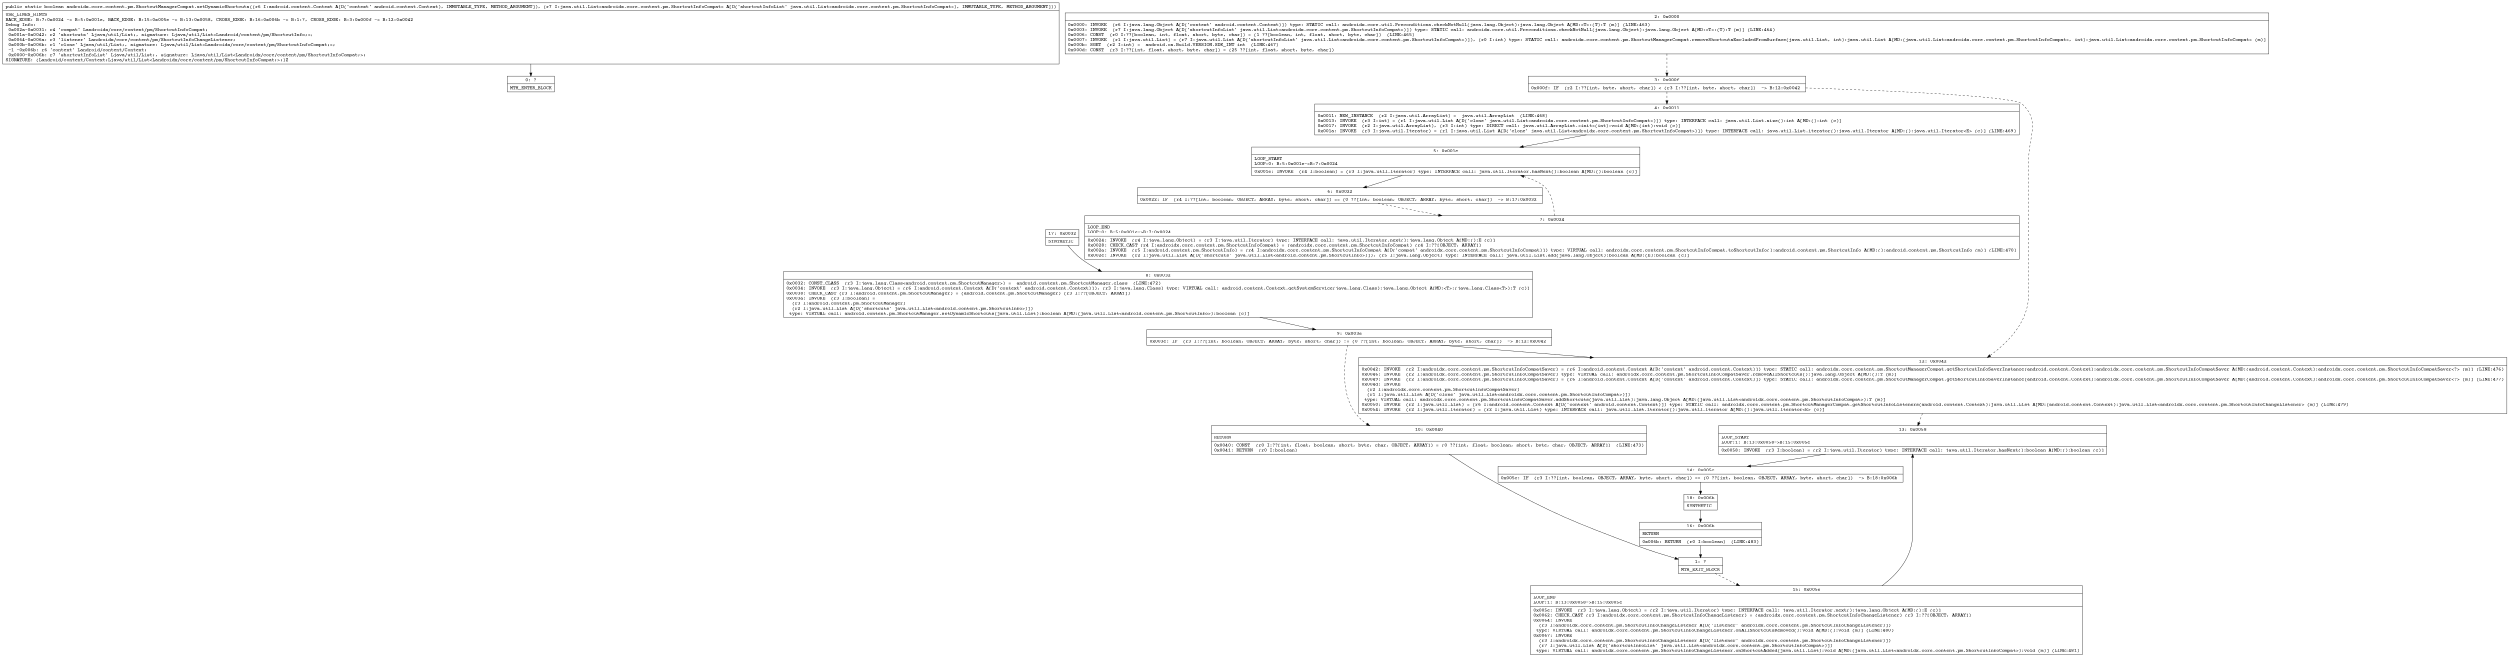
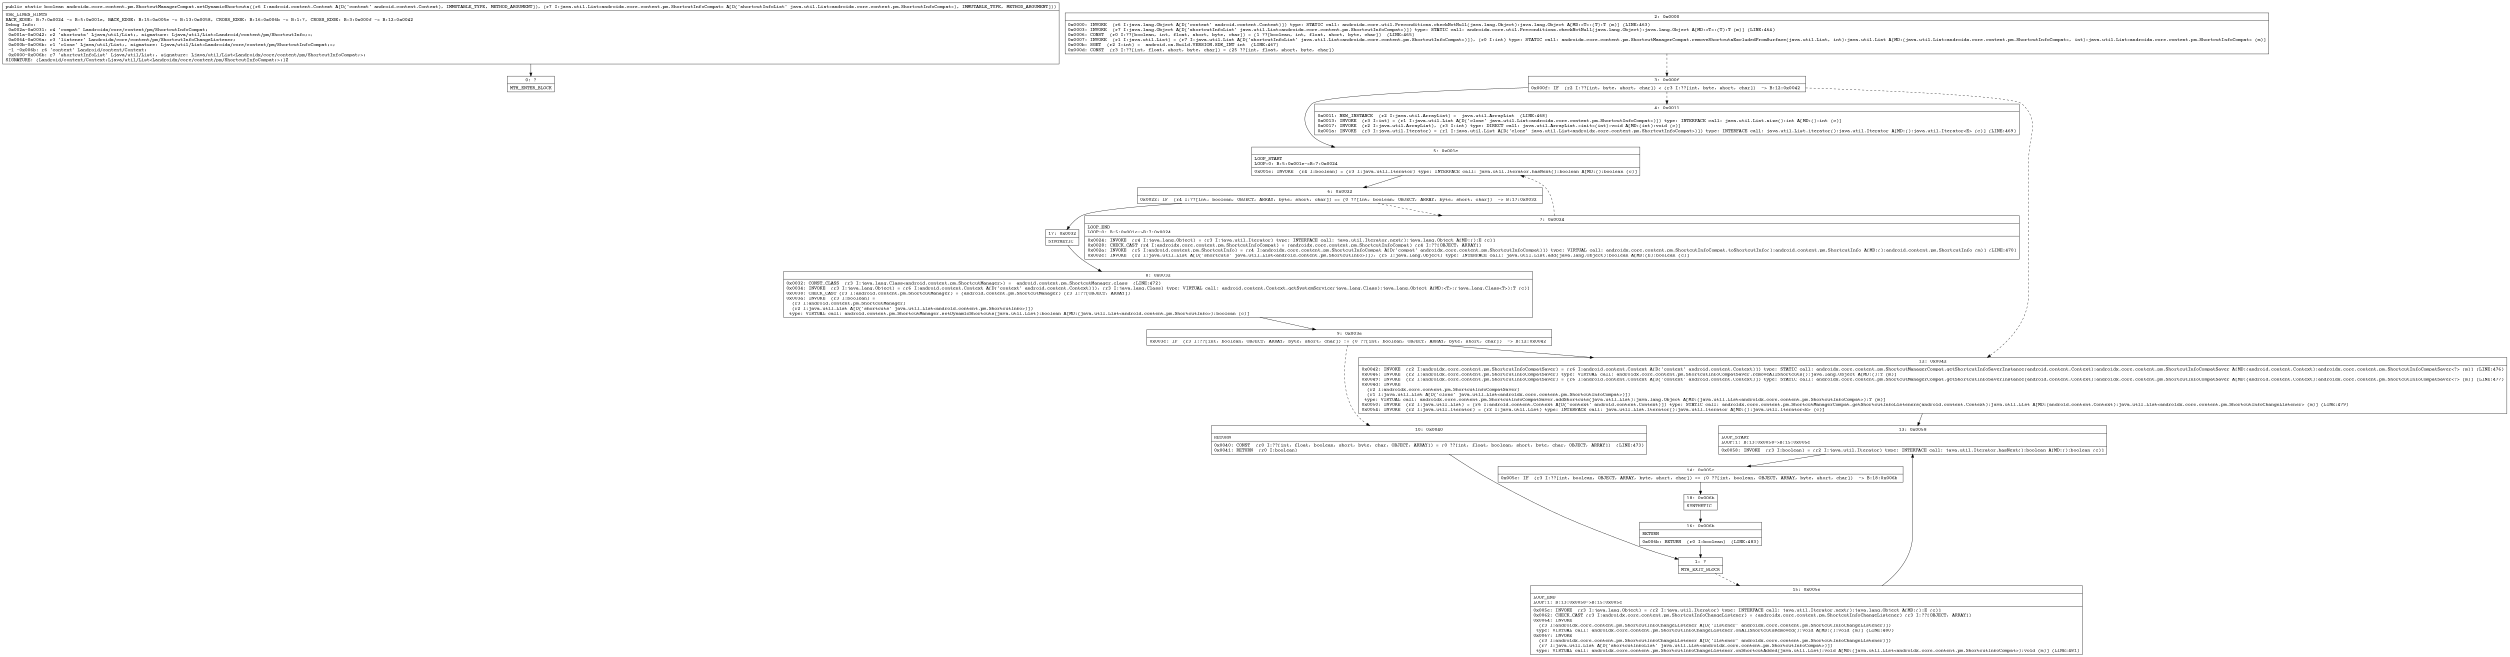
edge "4: 0x0011" -> "5: 0x001e": now "3: 0x000f" -> "5: 0x001e"
edge "6: 0x0022" -> "17: 0x0032": added
edge "12: 0x0042" -> "13: 0x0058": style dashed -> solid
